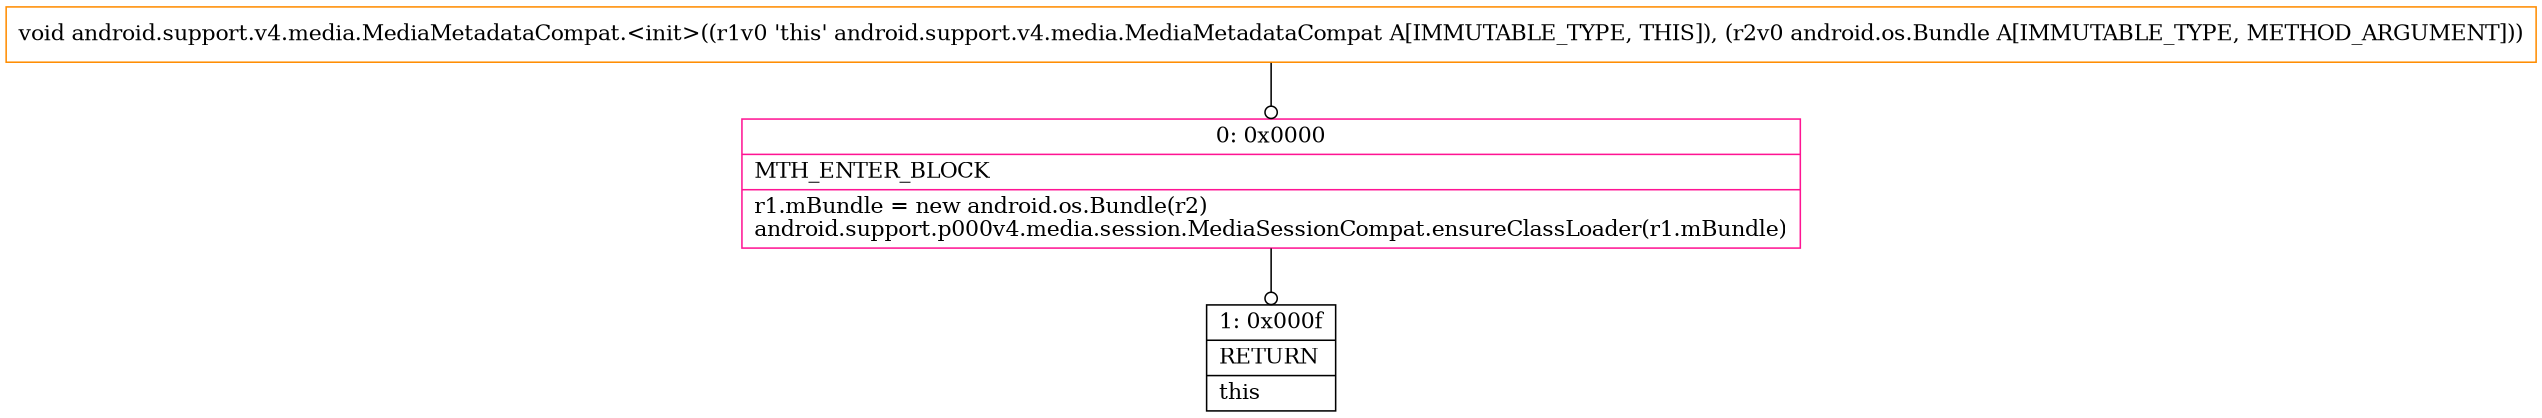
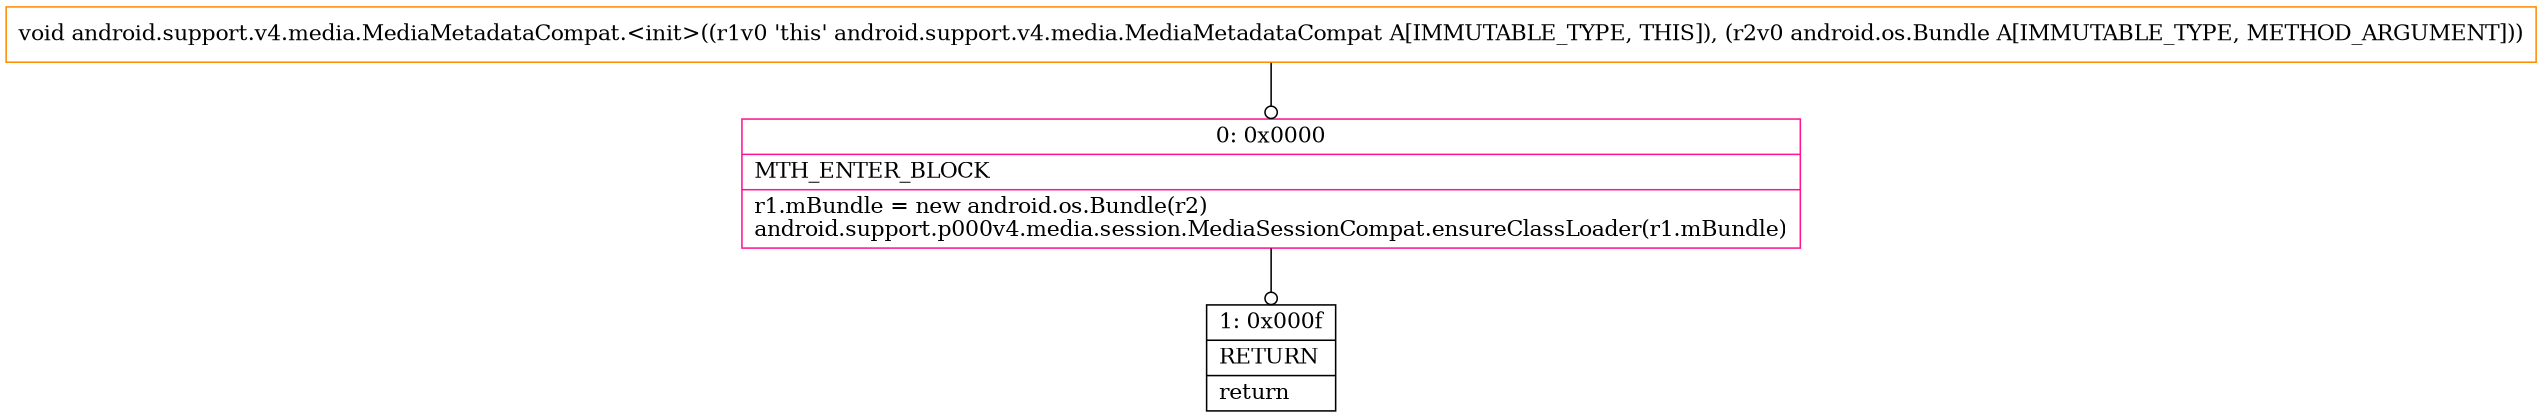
node "1: 0x000f": text "this" -> "return"
